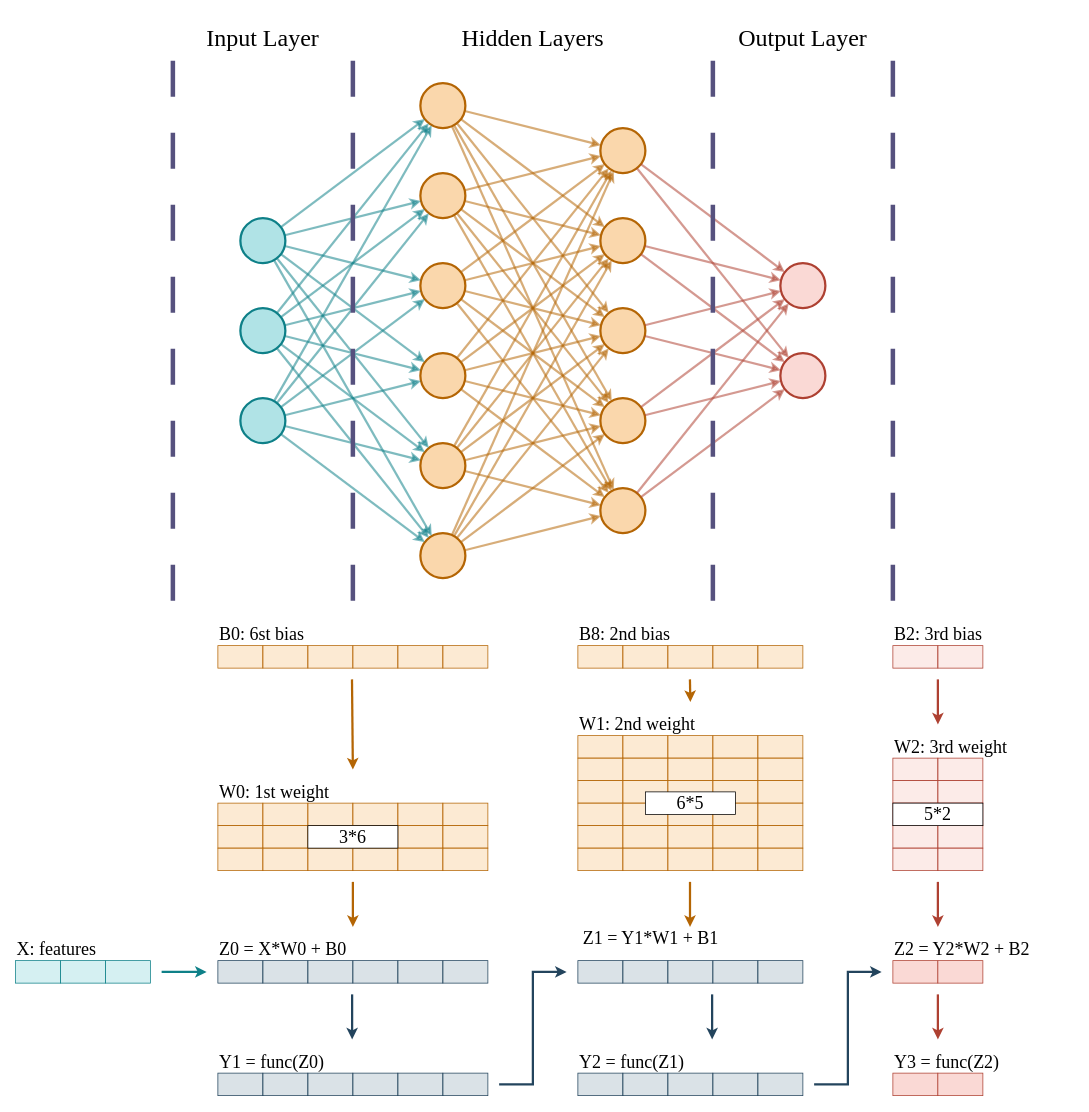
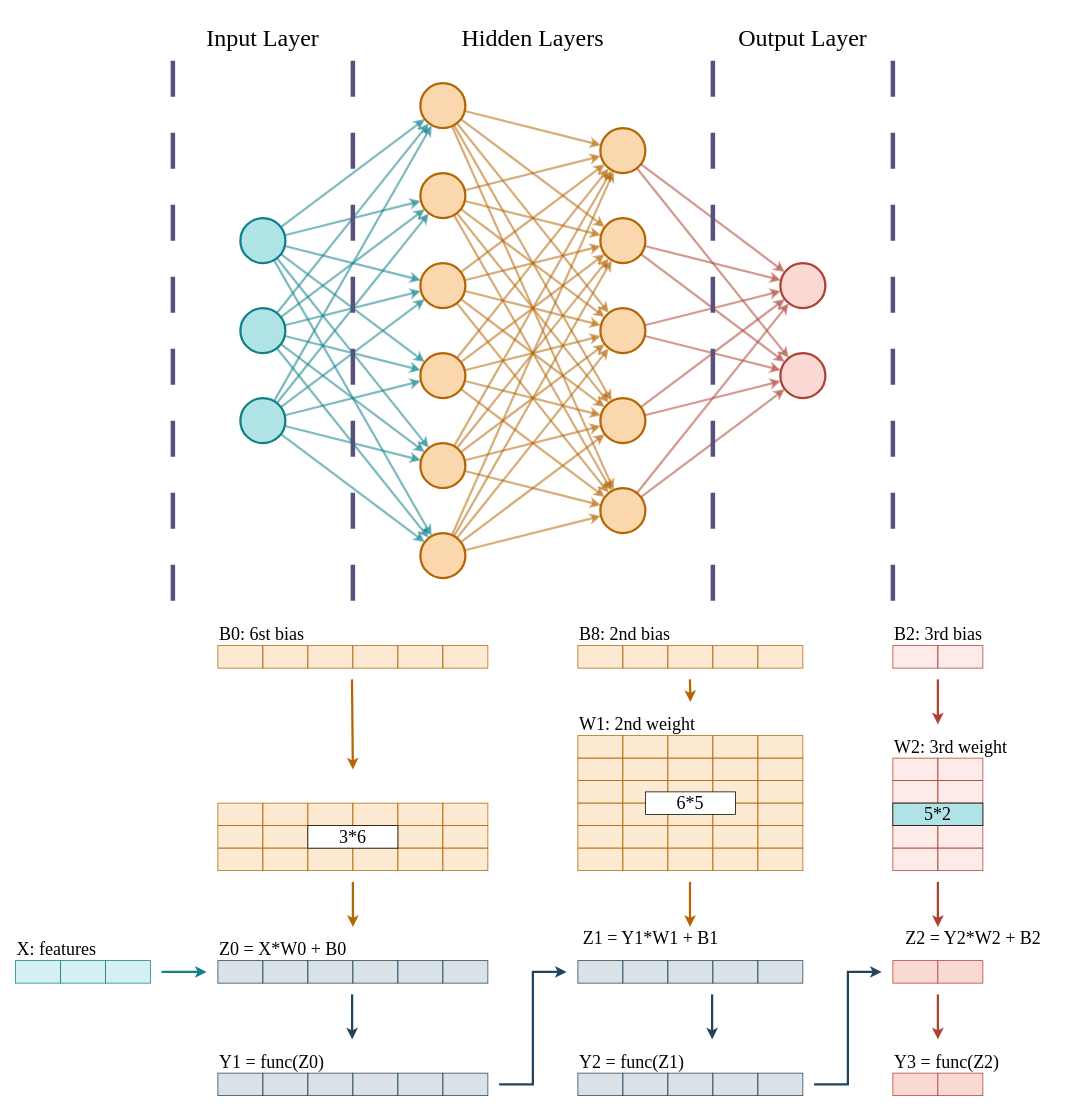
node "W0: 1st weight": removed
node "5*2": fillcolor #ffffff -> #b0e3e6
node "Z2 = Y2*W2 + B2": moved (983, 949) -> (994, 938)
